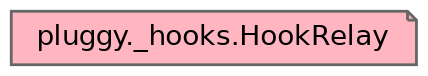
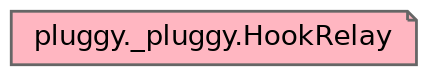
node "pluggy._hooks.HookRelay": label "pluggy._hooks.HookRelay" -> "pluggy._pluggy.HookRelay"
